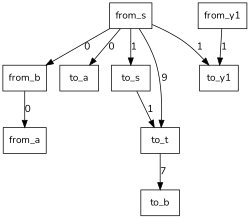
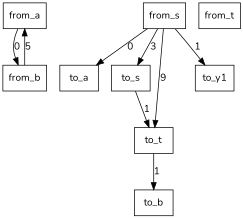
node "from_t": added
node "from_y1": removed
edge "from_s" -> "from_b": now "from_a" -> "from_b"
edge "from_s" -> "to_s": label "1" -> "3"
edge "from_b" -> "from_a": label "0" -> "5"
edge "to_t" -> "to_b": label "7" -> "1"
